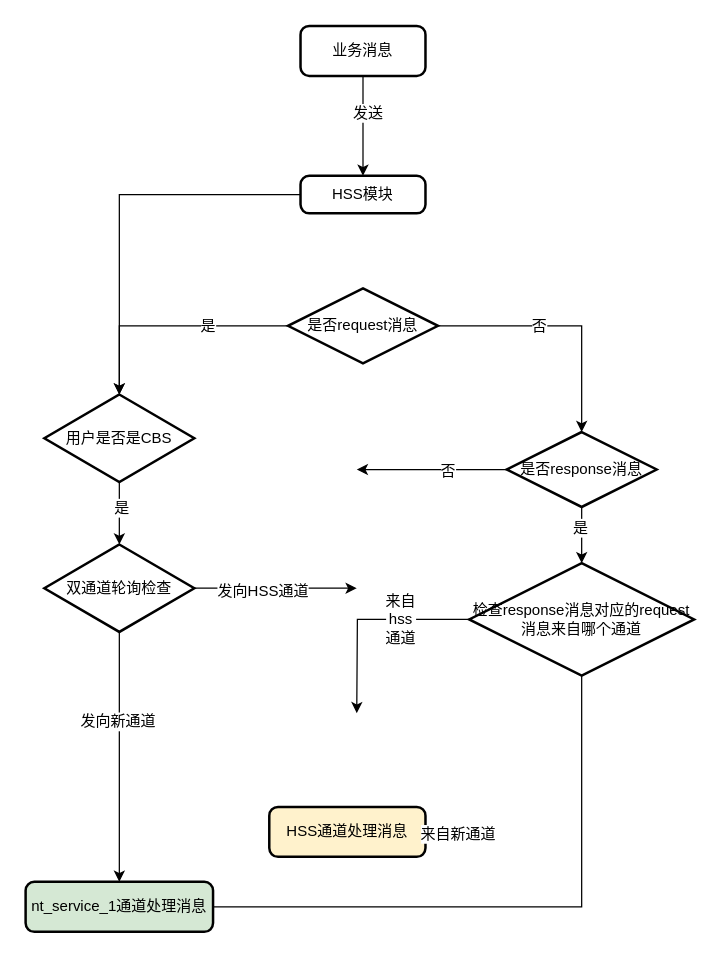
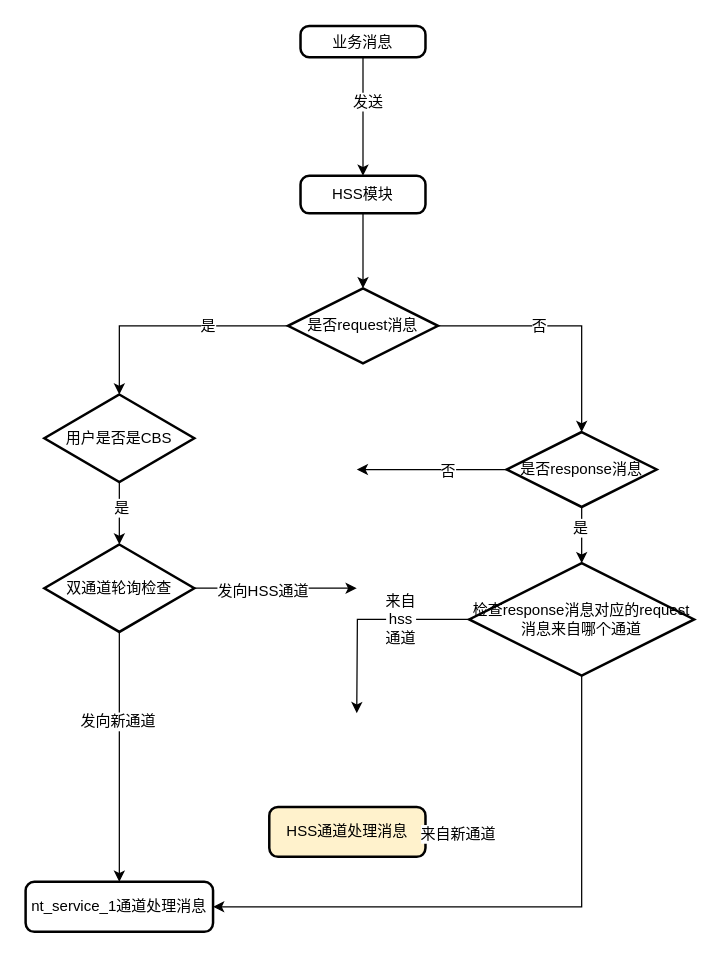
node "业务消息": size 125x50 -> 125x31
edge "HSS模块" -> "用户是否是CBS": now "HSS模块" -> "是否request消息"
node "nt_service_1通道处理消息": fillcolor #d5e8d4 -> #ffffff
edge "检查response消息对应的request消息来自哪个通道" -- "nt_service_1通道处理消息": arrowhead none -> classic
